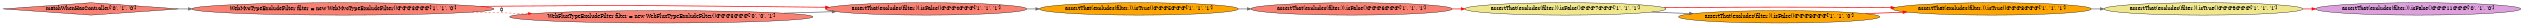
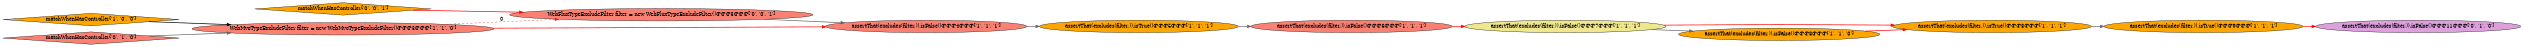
node "matchWhenHasController['0', '0', '1']": added
node "assertThat(excludes(filter,)).isTrue()@@@9@@@['1', '1', '1']": fillcolor khaki -> orange
node "matchWhenHasController['1', '0', '0']": added
